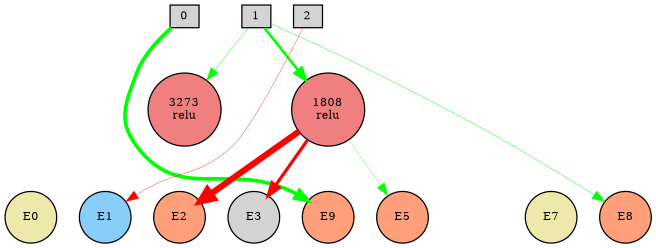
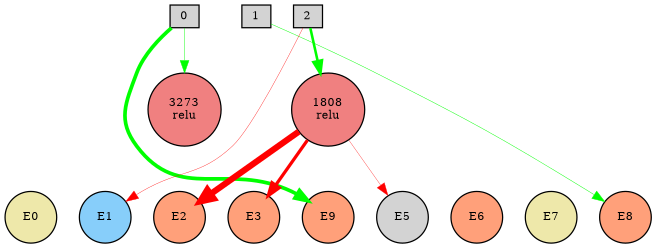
edge "1" -> "3273 relu": now "0" -> "3273 relu"
edge "1" -> "1808 relu": now "2" -> "1808 relu"
edge "1808 relu" -> "E5": color green -> red
node "E3": fillcolor lightgray -> lightsalmon
node "E5": fillcolor lightsalmon -> lightgray
node "E6": added
